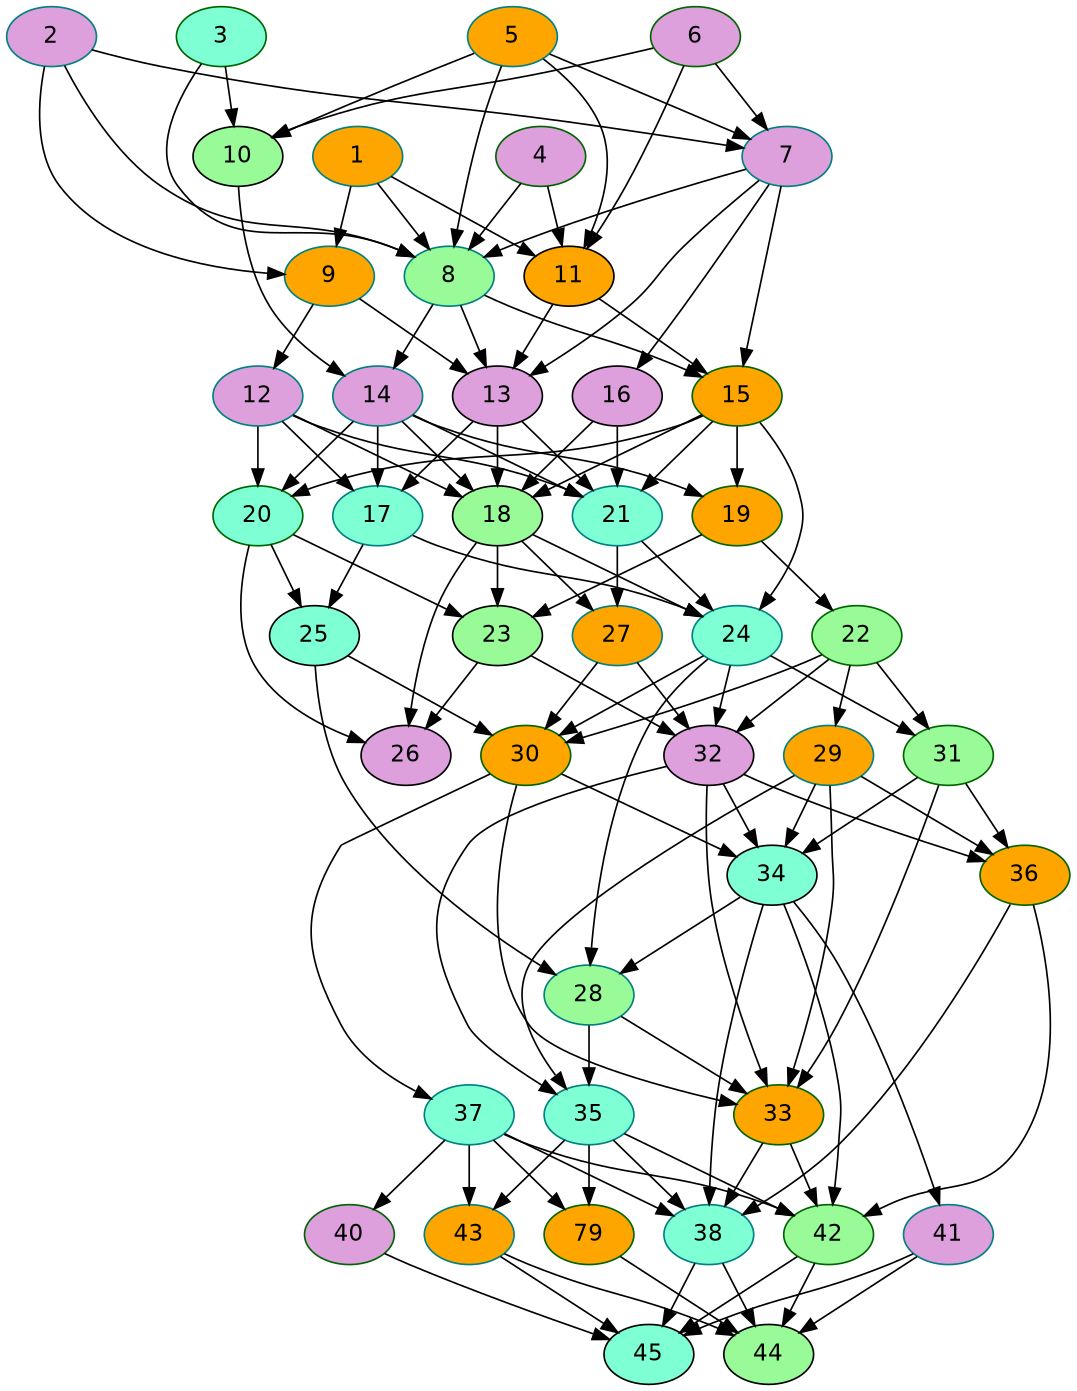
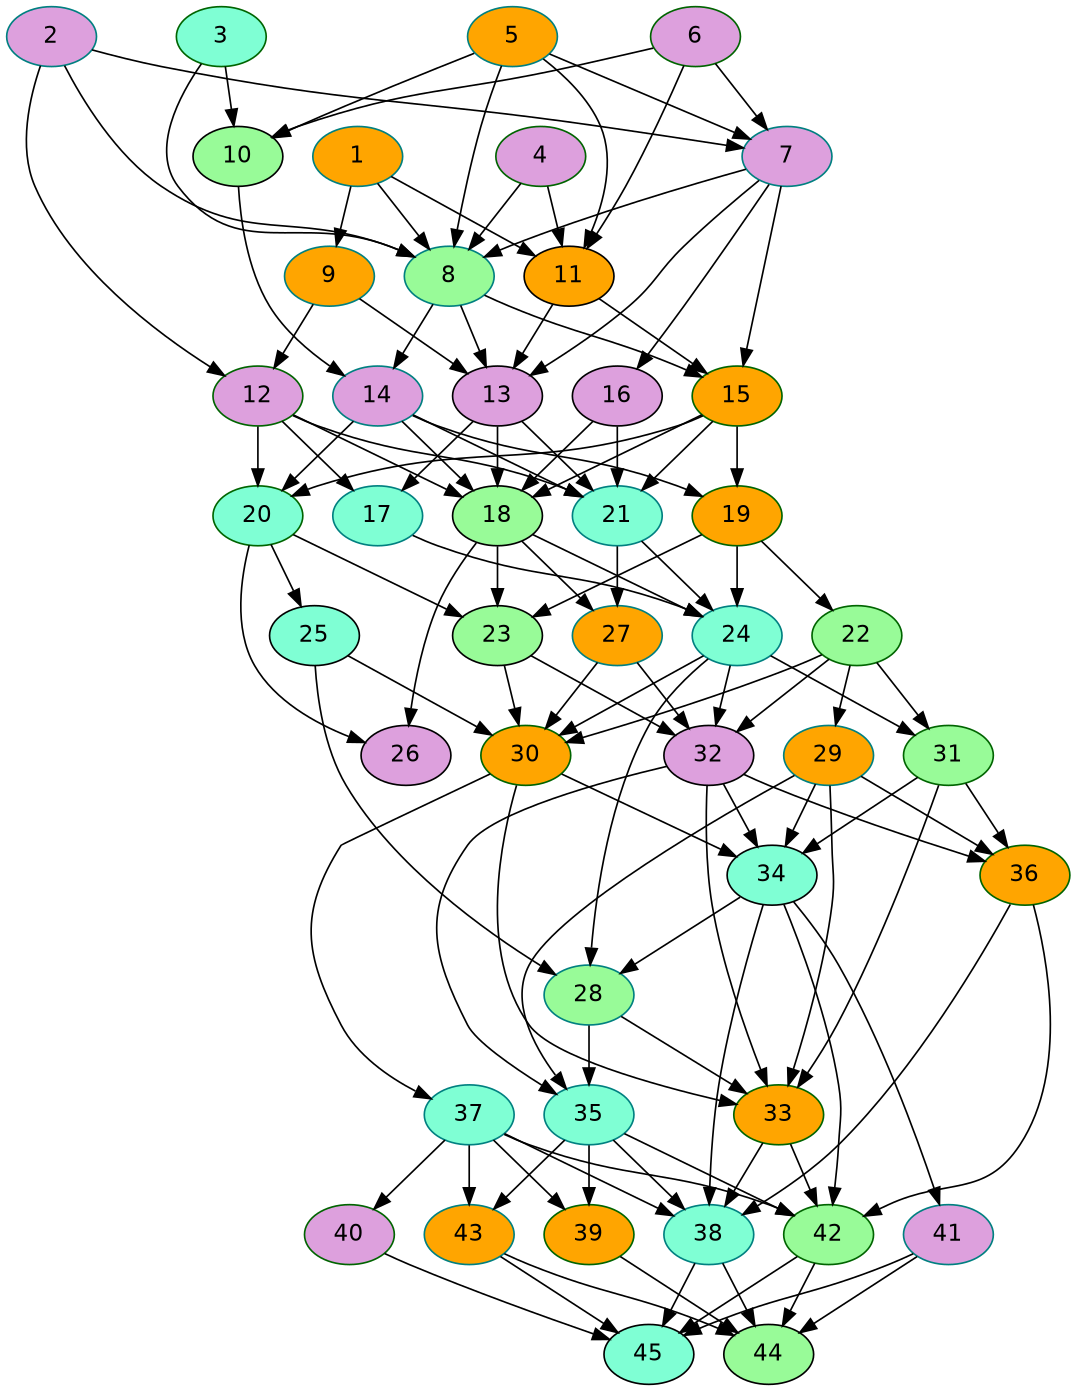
edge "2" -> "9": now "2" -> "12"
node "12": color teal -> darkgreen
edge "14" -> "17": removed
edge "15" -> "24": now "19" -> "24"
edge "17" -> "25": removed
edge "23" -> "26": now "23" -> "30"
node "79": label "79" -> "39"
